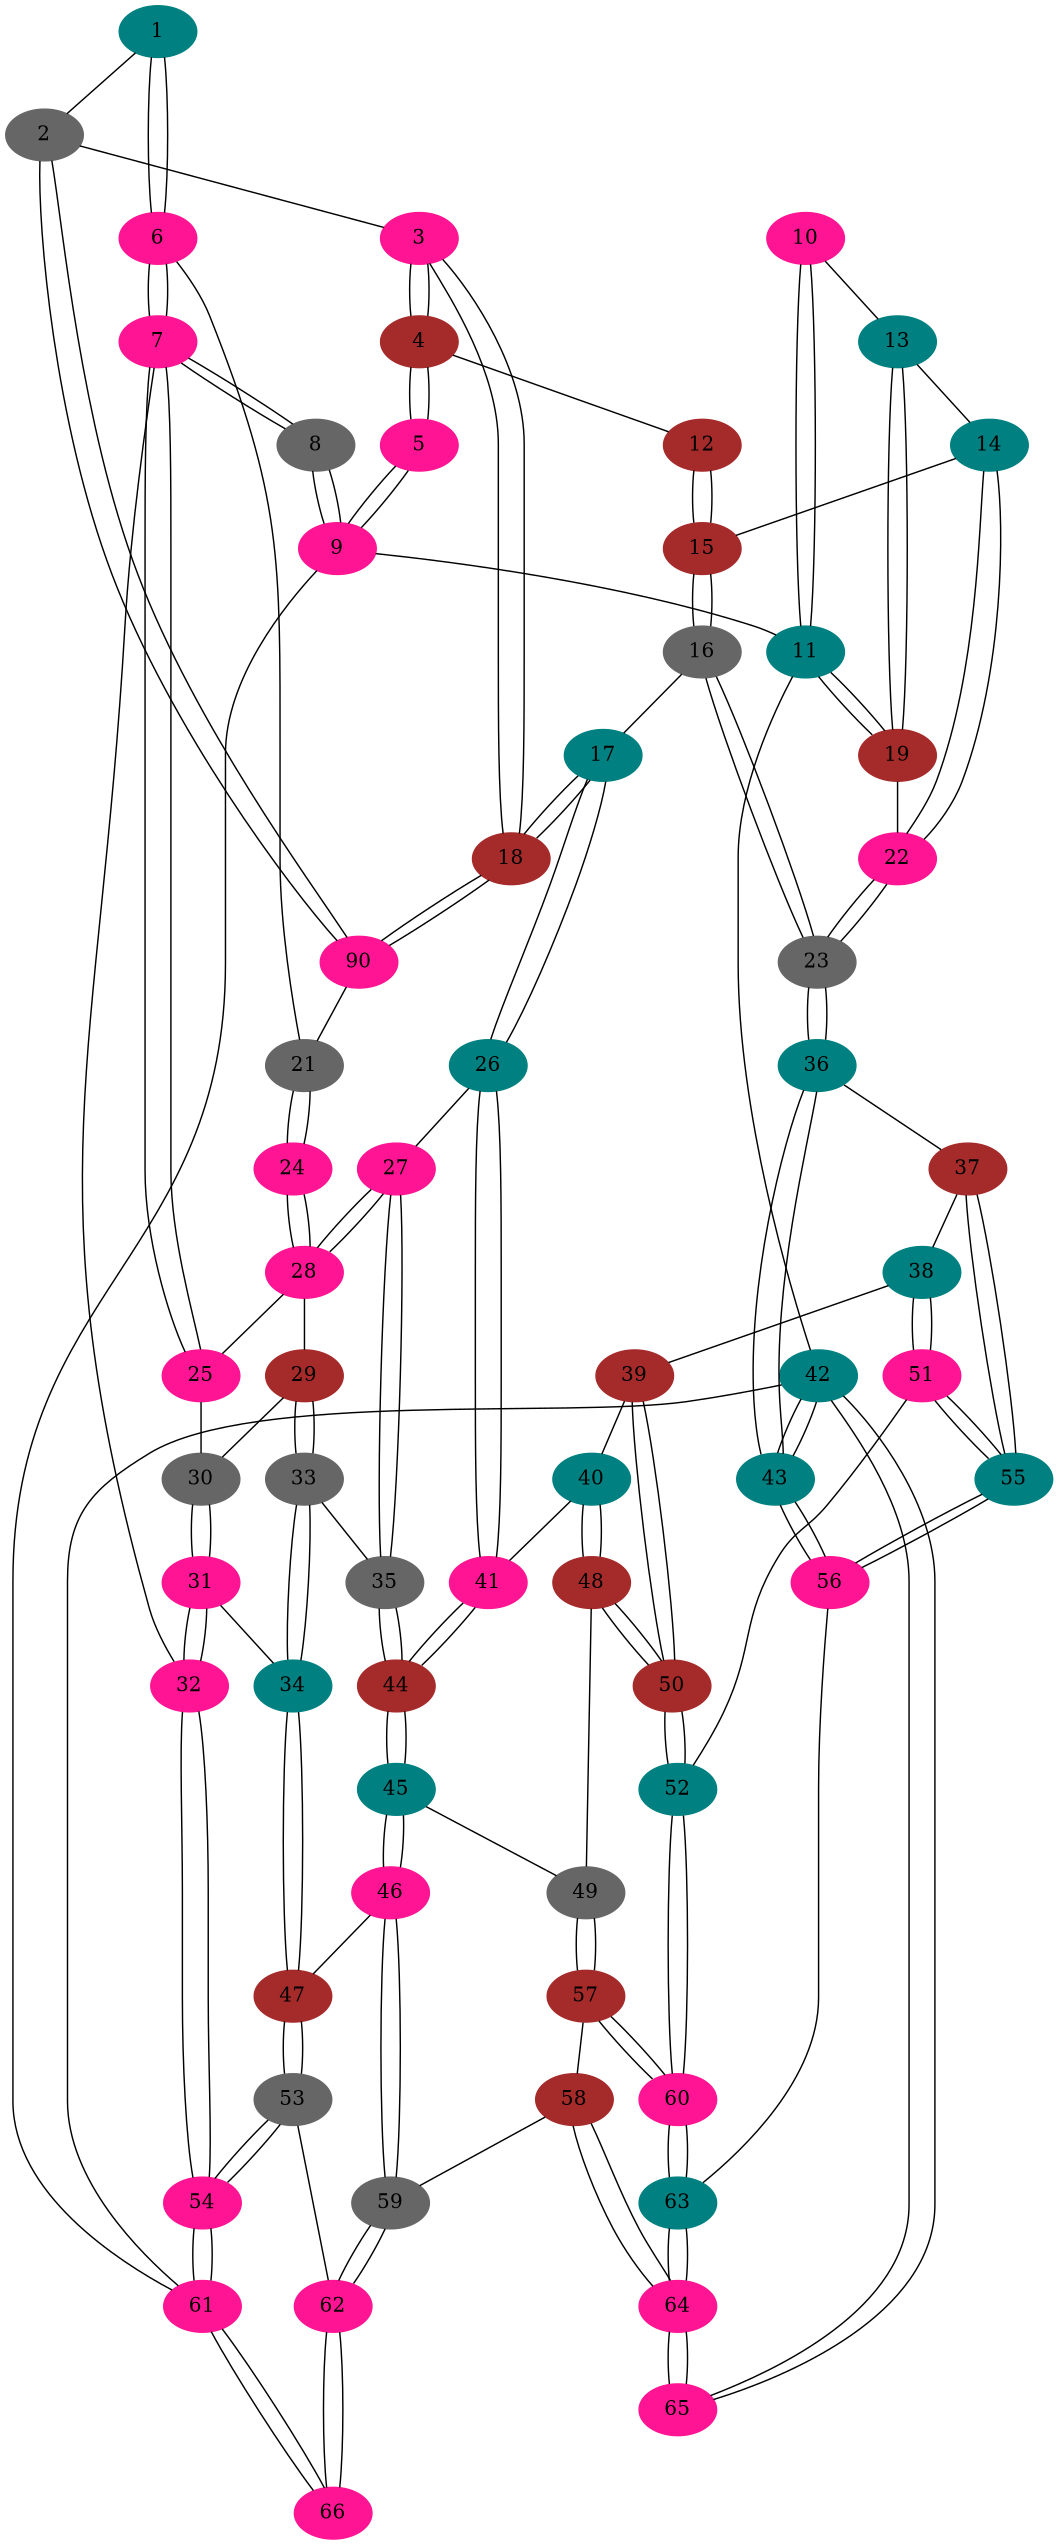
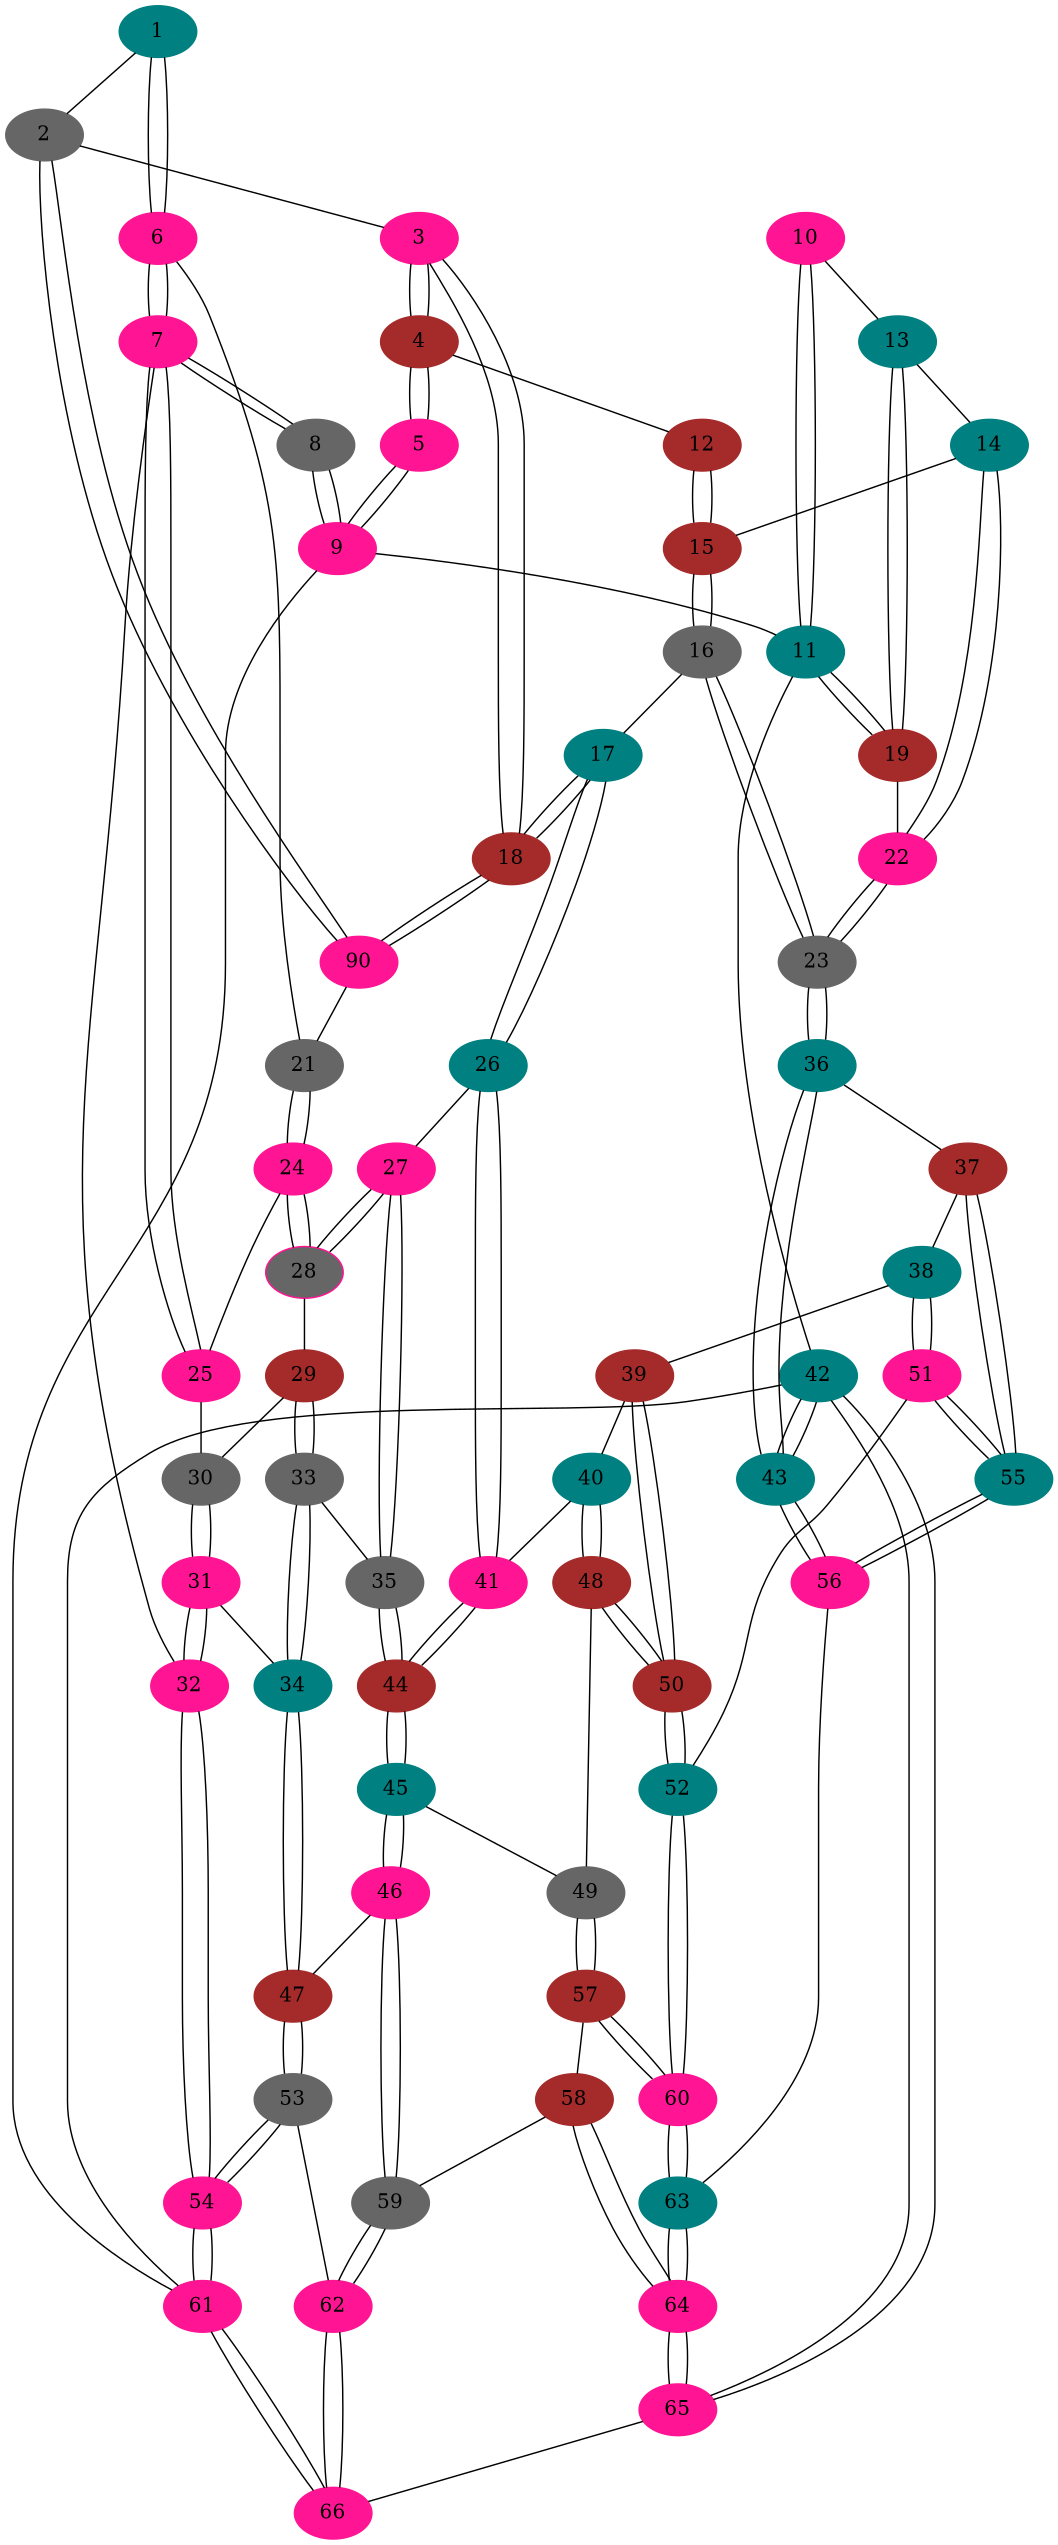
node "28": fillcolor deeppink -> gray40
edge "28" -- "25": now "24" -- "25"
edge "65" -- "66": added
